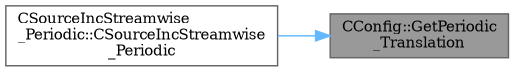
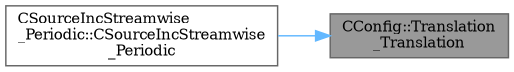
node "CConfig::GetPeriodic _Translation": label "CConfig::GetPeriodic _Translation" -> "CConfig::Translation _Translation"
